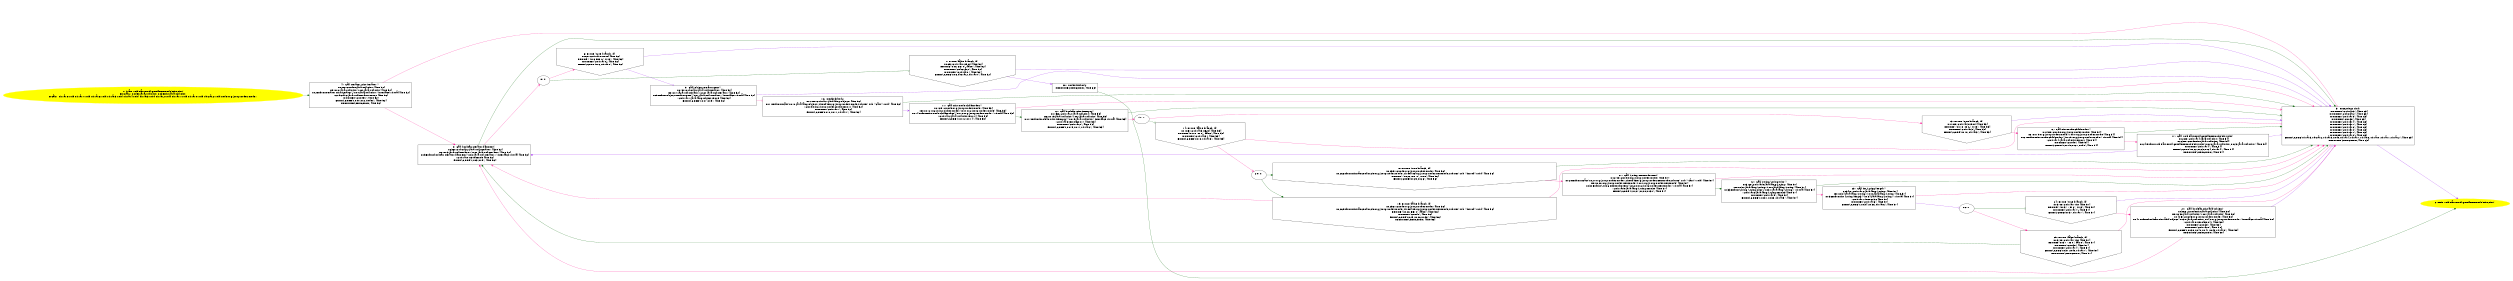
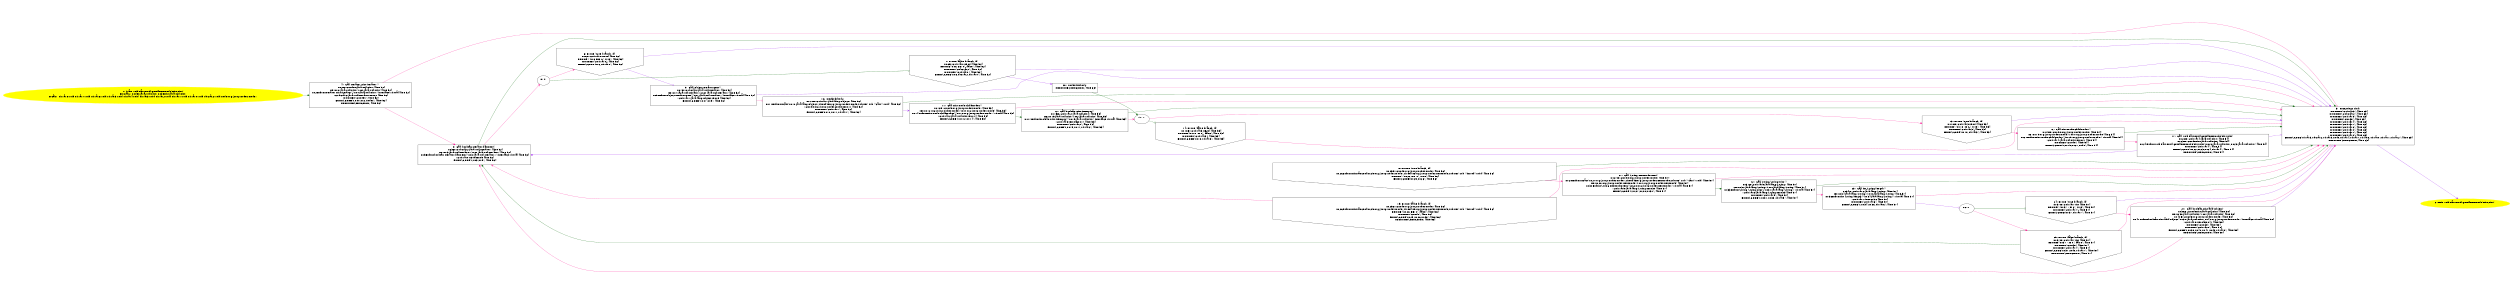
node "20: +": removed
edge "28:  nodeList_body APPLY_ABSTRACTION; [line 63]" -> "2: Exit void ParseUtil.getAllTextNode(List,List)": now "28:  nodeList_body APPLY_ABSTRACTION; [line 63]" -> "15: +"
